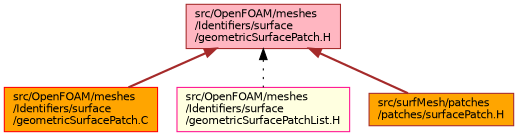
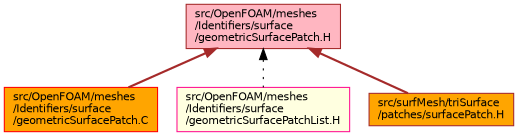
node "src/surfMesh/patches /patches/surfacePatch.H": label "src/surfMesh/patches /patches/surfacePatch.H" -> "src/surfMesh/triSurface /patches/surfacePatch.H"
